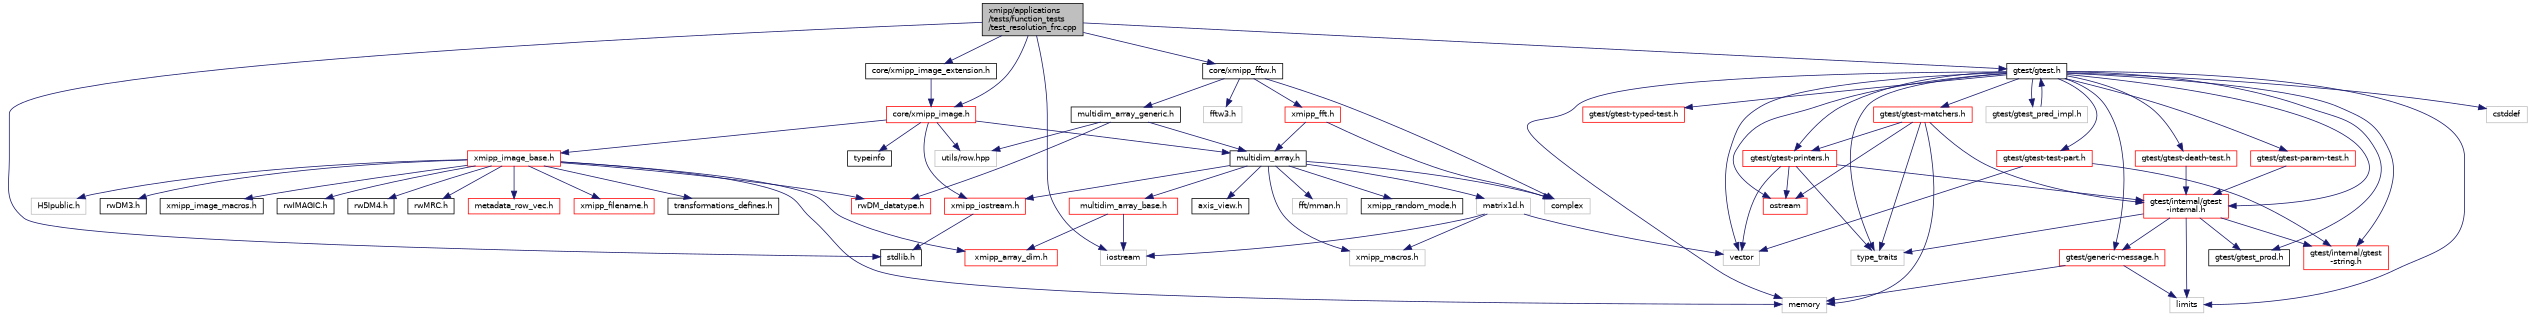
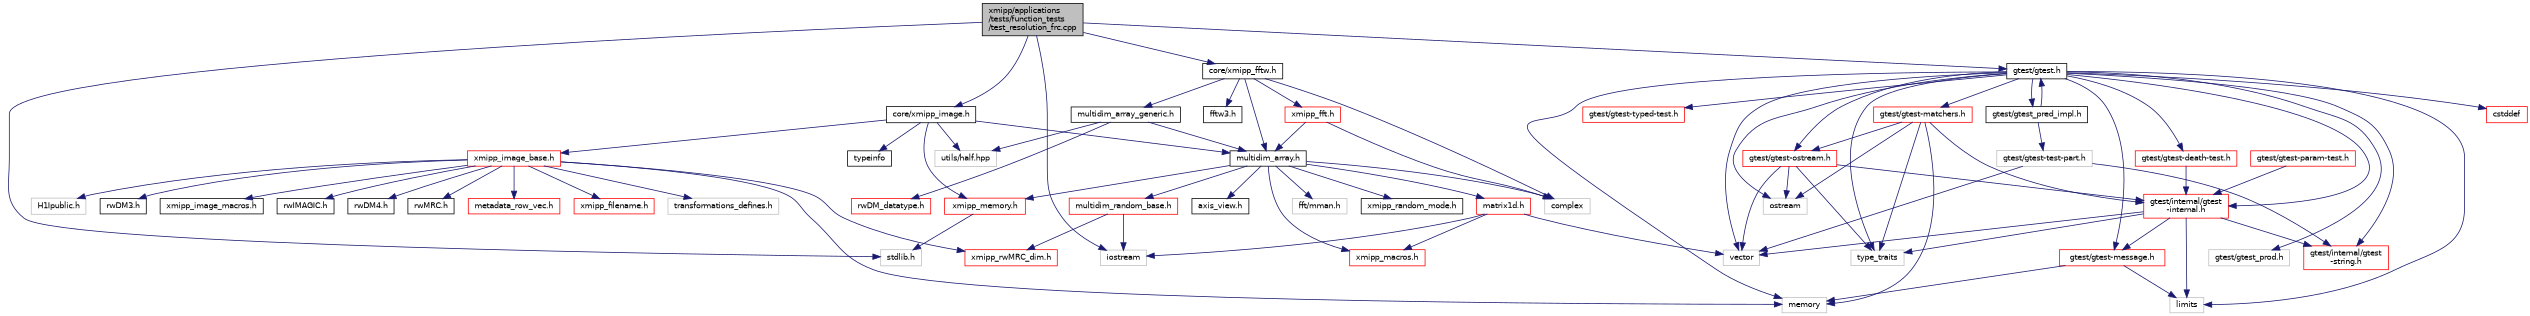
node "core/xmipp_image_extension.h": removed
edge "gtest/gtest.h" -> "gtest/gtest-param-test.h": removed
edge "gtest/gtest.h" -> "gtest/gtest-test-part.h": now "gtest/gtest_pred_impl.h" -> "gtest/gtest-test-part.h"
edge "core/xmipp_fftw.h" -> "multidim_array.h": added
node "core/xmipp_image.h": color red -> black
node "fftw3.h": color grey75 -> black
node "gtest/gtest_pred_impl.h": color grey75 -> black
node "cstddef": color grey75 -> red
node "utils/row.hpp": label "utils/row.hpp" -> "utils/half.hpp"
node "gtest/gtest-printers.h": label "gtest/gtest-printers.h" -> "gtest/gtest-ostream.h"
node "gtest/gtest-test-part.h": color red -> grey75
edge "xmipp_image_base.h" -> "rwDM_datatype.h": removed
node "H5Ipublic.h": label "H5Ipublic.h" -> "H1Ipublic.h"
node "transformations_defines.h": color black -> grey75
node "xmipp_iostream.h": label "xmipp_iostream.h" -> "xmipp_memory.h"
node "multidim_array_base.h": label "multidim_array_base.h" -> "multidim_random_base.h"
node "matrix1d.h": color grey75 -> red
node "ostream": color red -> grey75
edge "gtest/internal/gtest -internal.h" -> "gtest/gtest_prod.h": now "gtest/internal/gtest -internal.h" -> "vector"
node "stdlib.h": color black -> grey75
node "xmipp_array_dim.h": label "xmipp_array_dim.h" -> "xmipp_rwMRC_dim.h"
node "xmipp_macros.h": color grey75 -> red
node "gtest/generic-message.h": label "gtest/generic-message.h" -> "gtest/gtest-message.h"
node "gtest/gtest_prod.h": color black -> grey75
